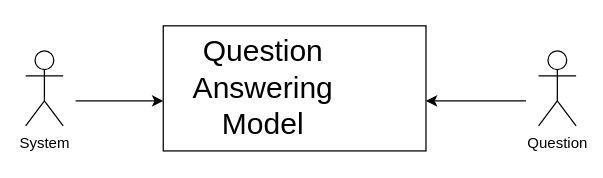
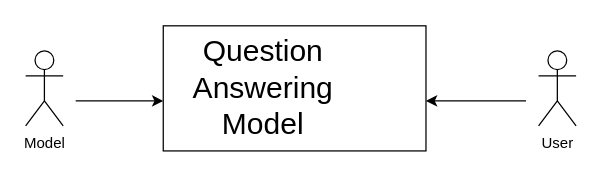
node "System": label "System" -> "Model"
node "Question": label "Question" -> "User"
